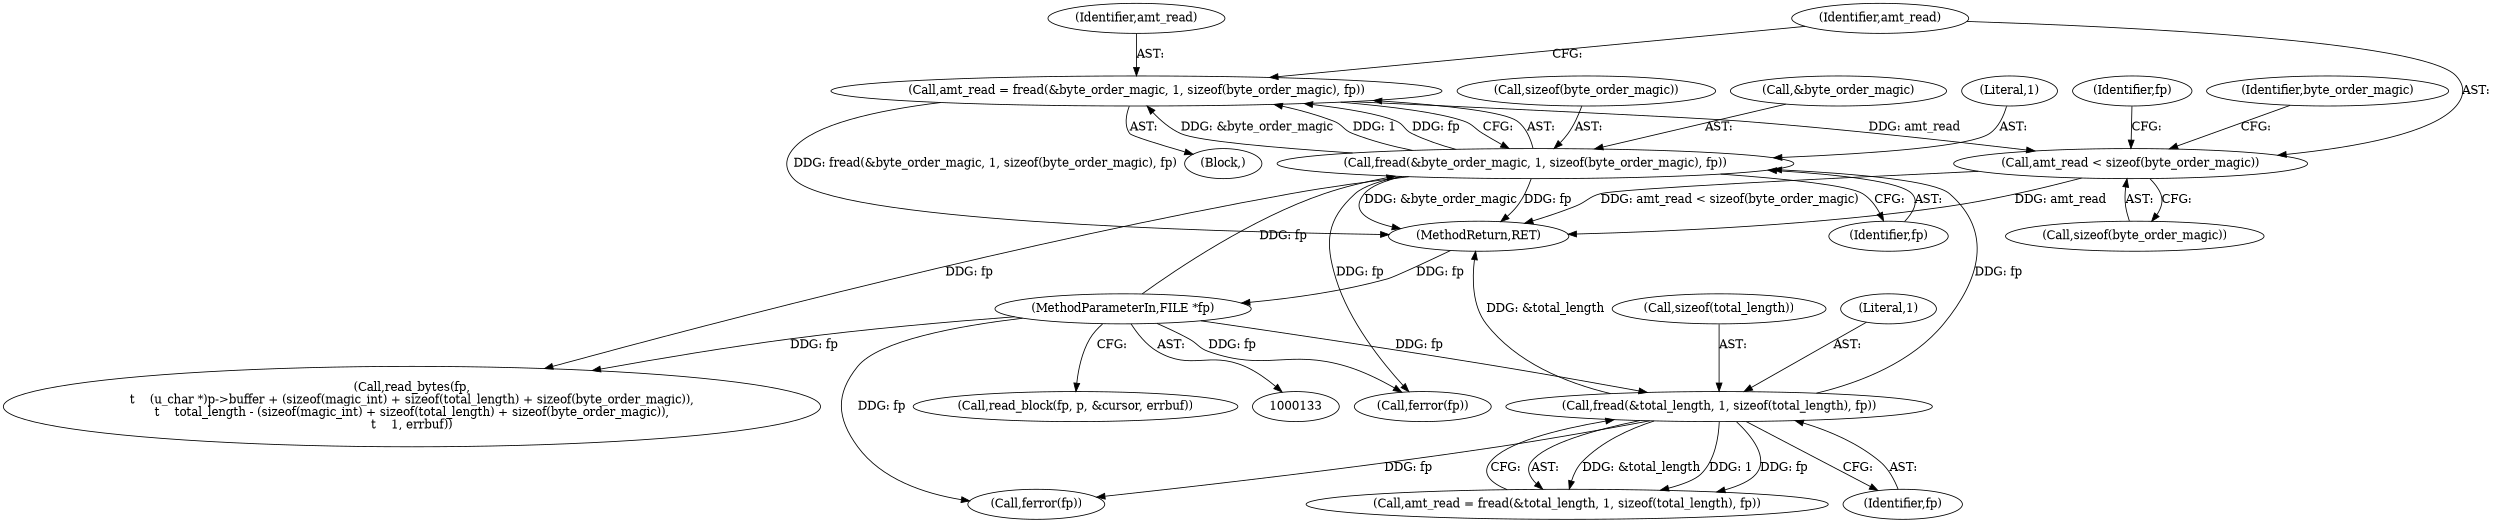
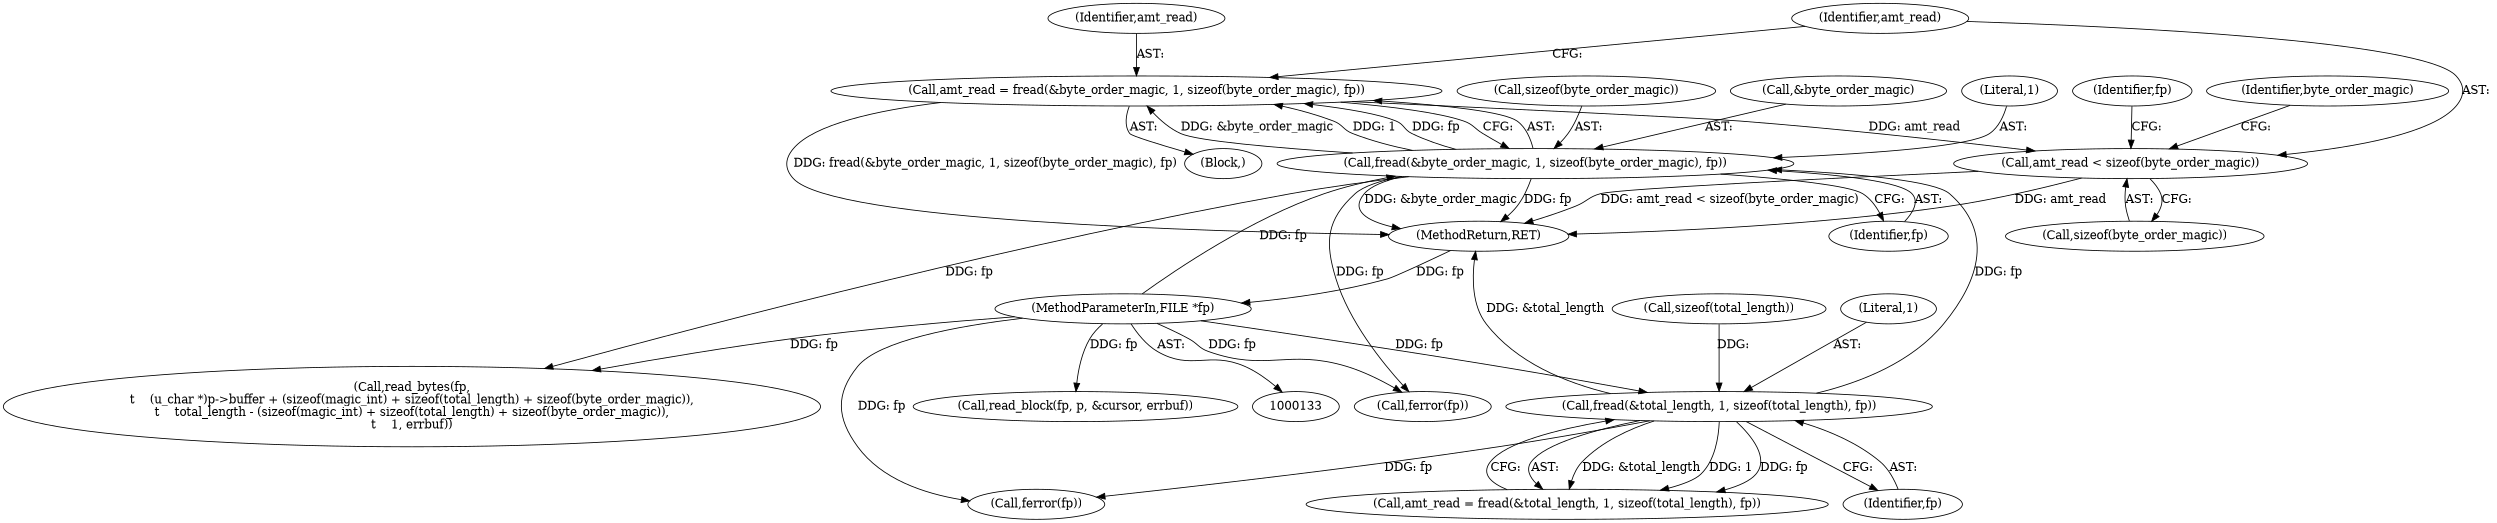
edge "(MethodParameterIn,FILE *fp)" -> "(Call,read_block(fp, p, &cursor, errbuf))": label "CFG: " -> "DDG: fp"
edge "(Call,sizeof(total_length))" -> "(Call,fread(&total_length, 1, sizeof(total_length), fp))": label "AST: " -> "DDG: "
